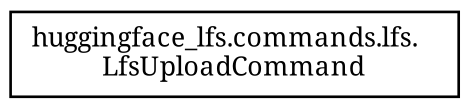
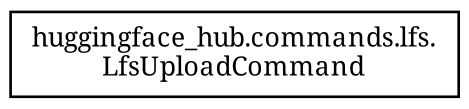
node "huggingface_lfs.commands.lfs. LfsUploadCommand": label "huggingface_lfs.commands.lfs. LfsUploadCommand" -> "huggingface_hub.commands.lfs. LfsUploadCommand"
